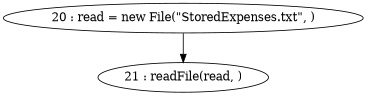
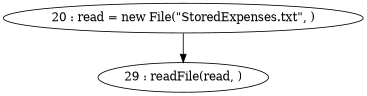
node "21 : readFile(read, )": label "21 : readFile(read, )" -> "29 : readFile(read, )"
